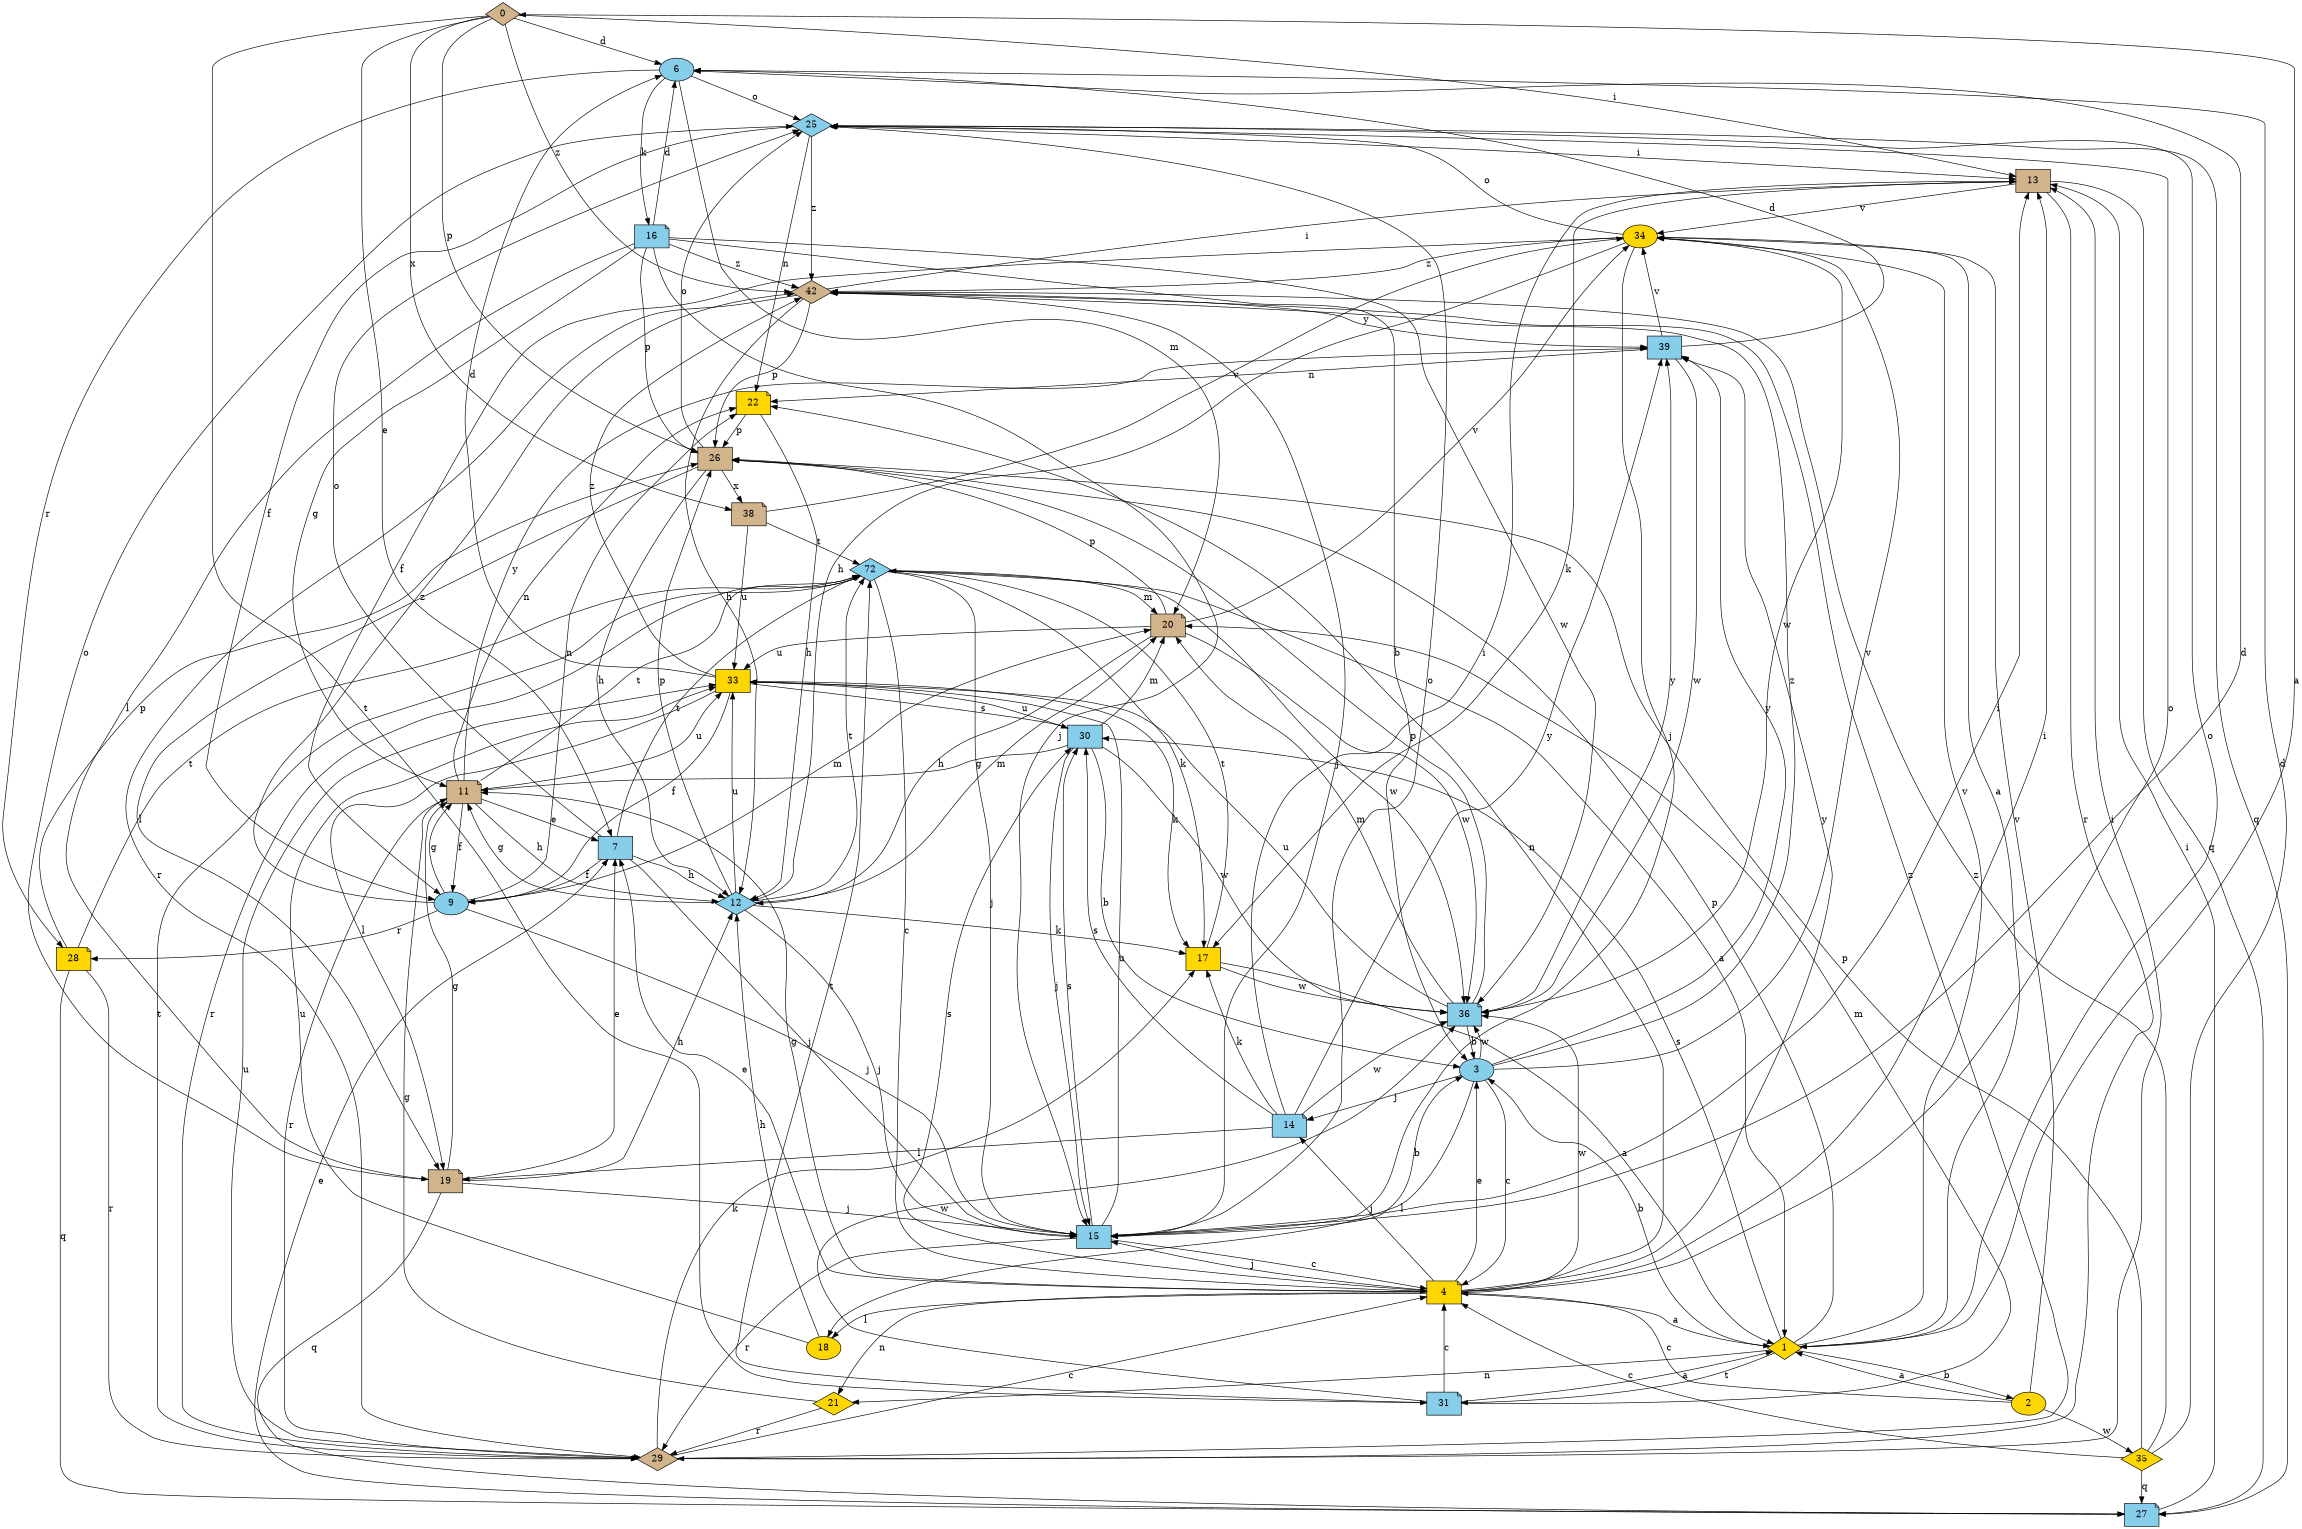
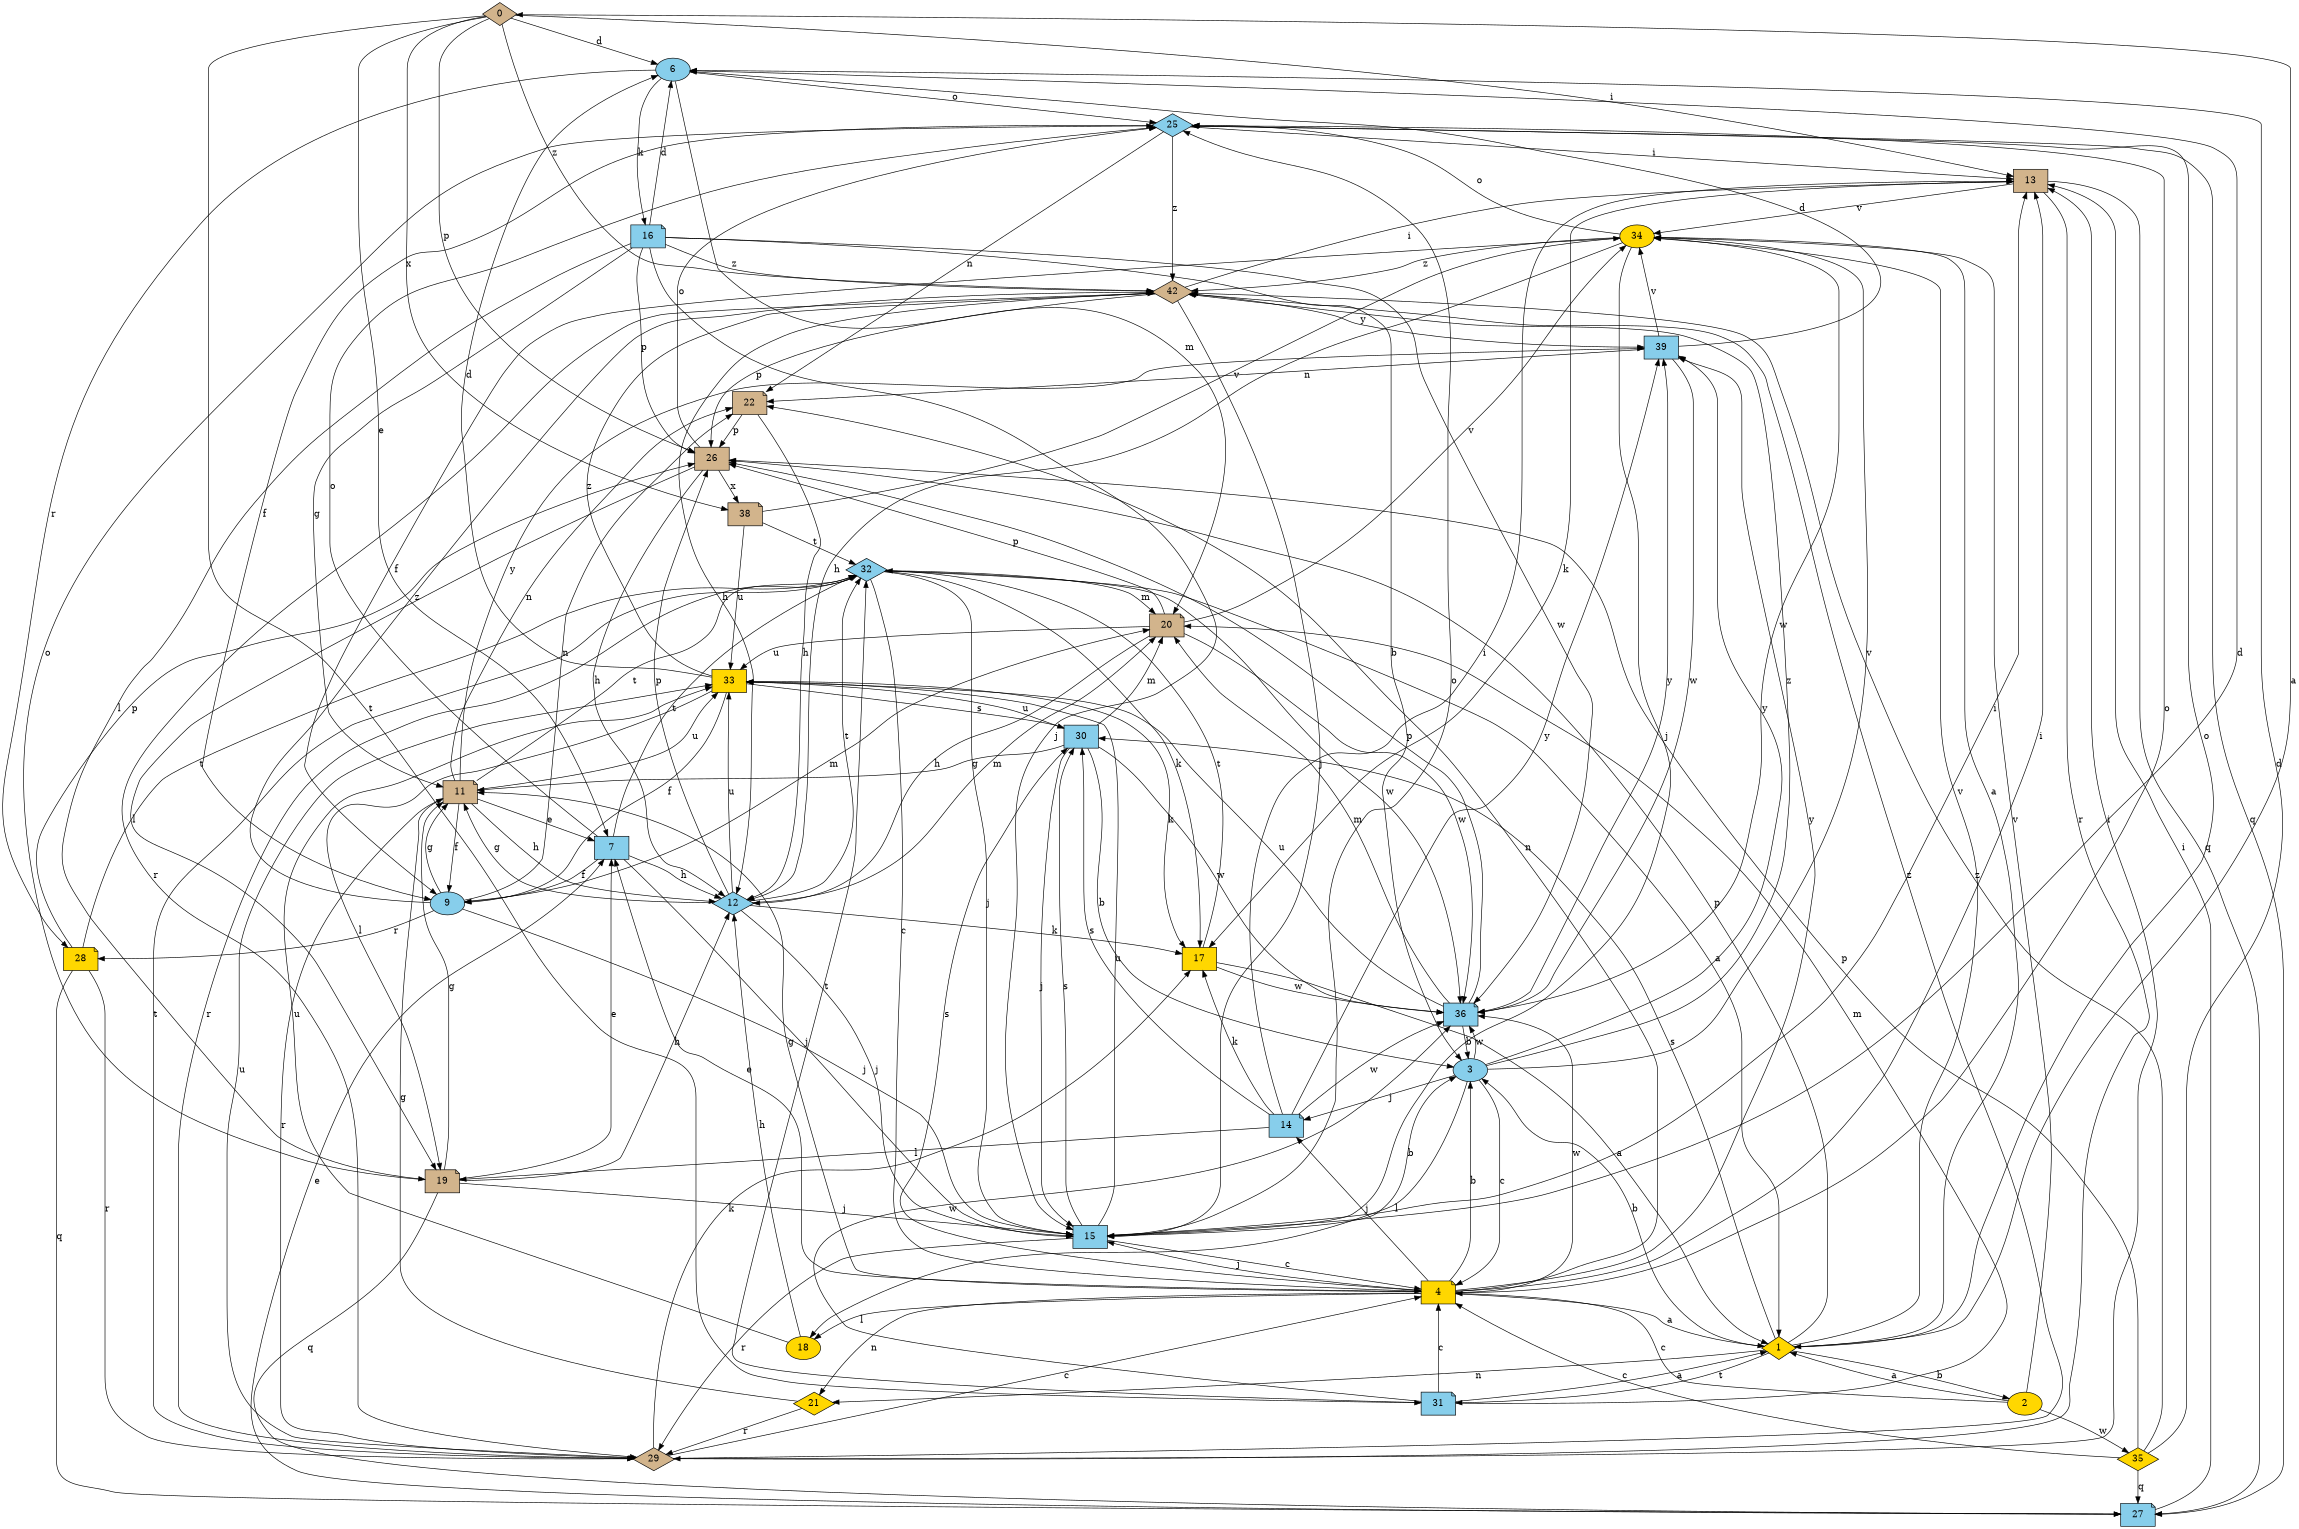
node "22": fillcolor gold -> tan
node "72": label "72" -> "32"
edge "4" -> "3": label "e" -> "b"
